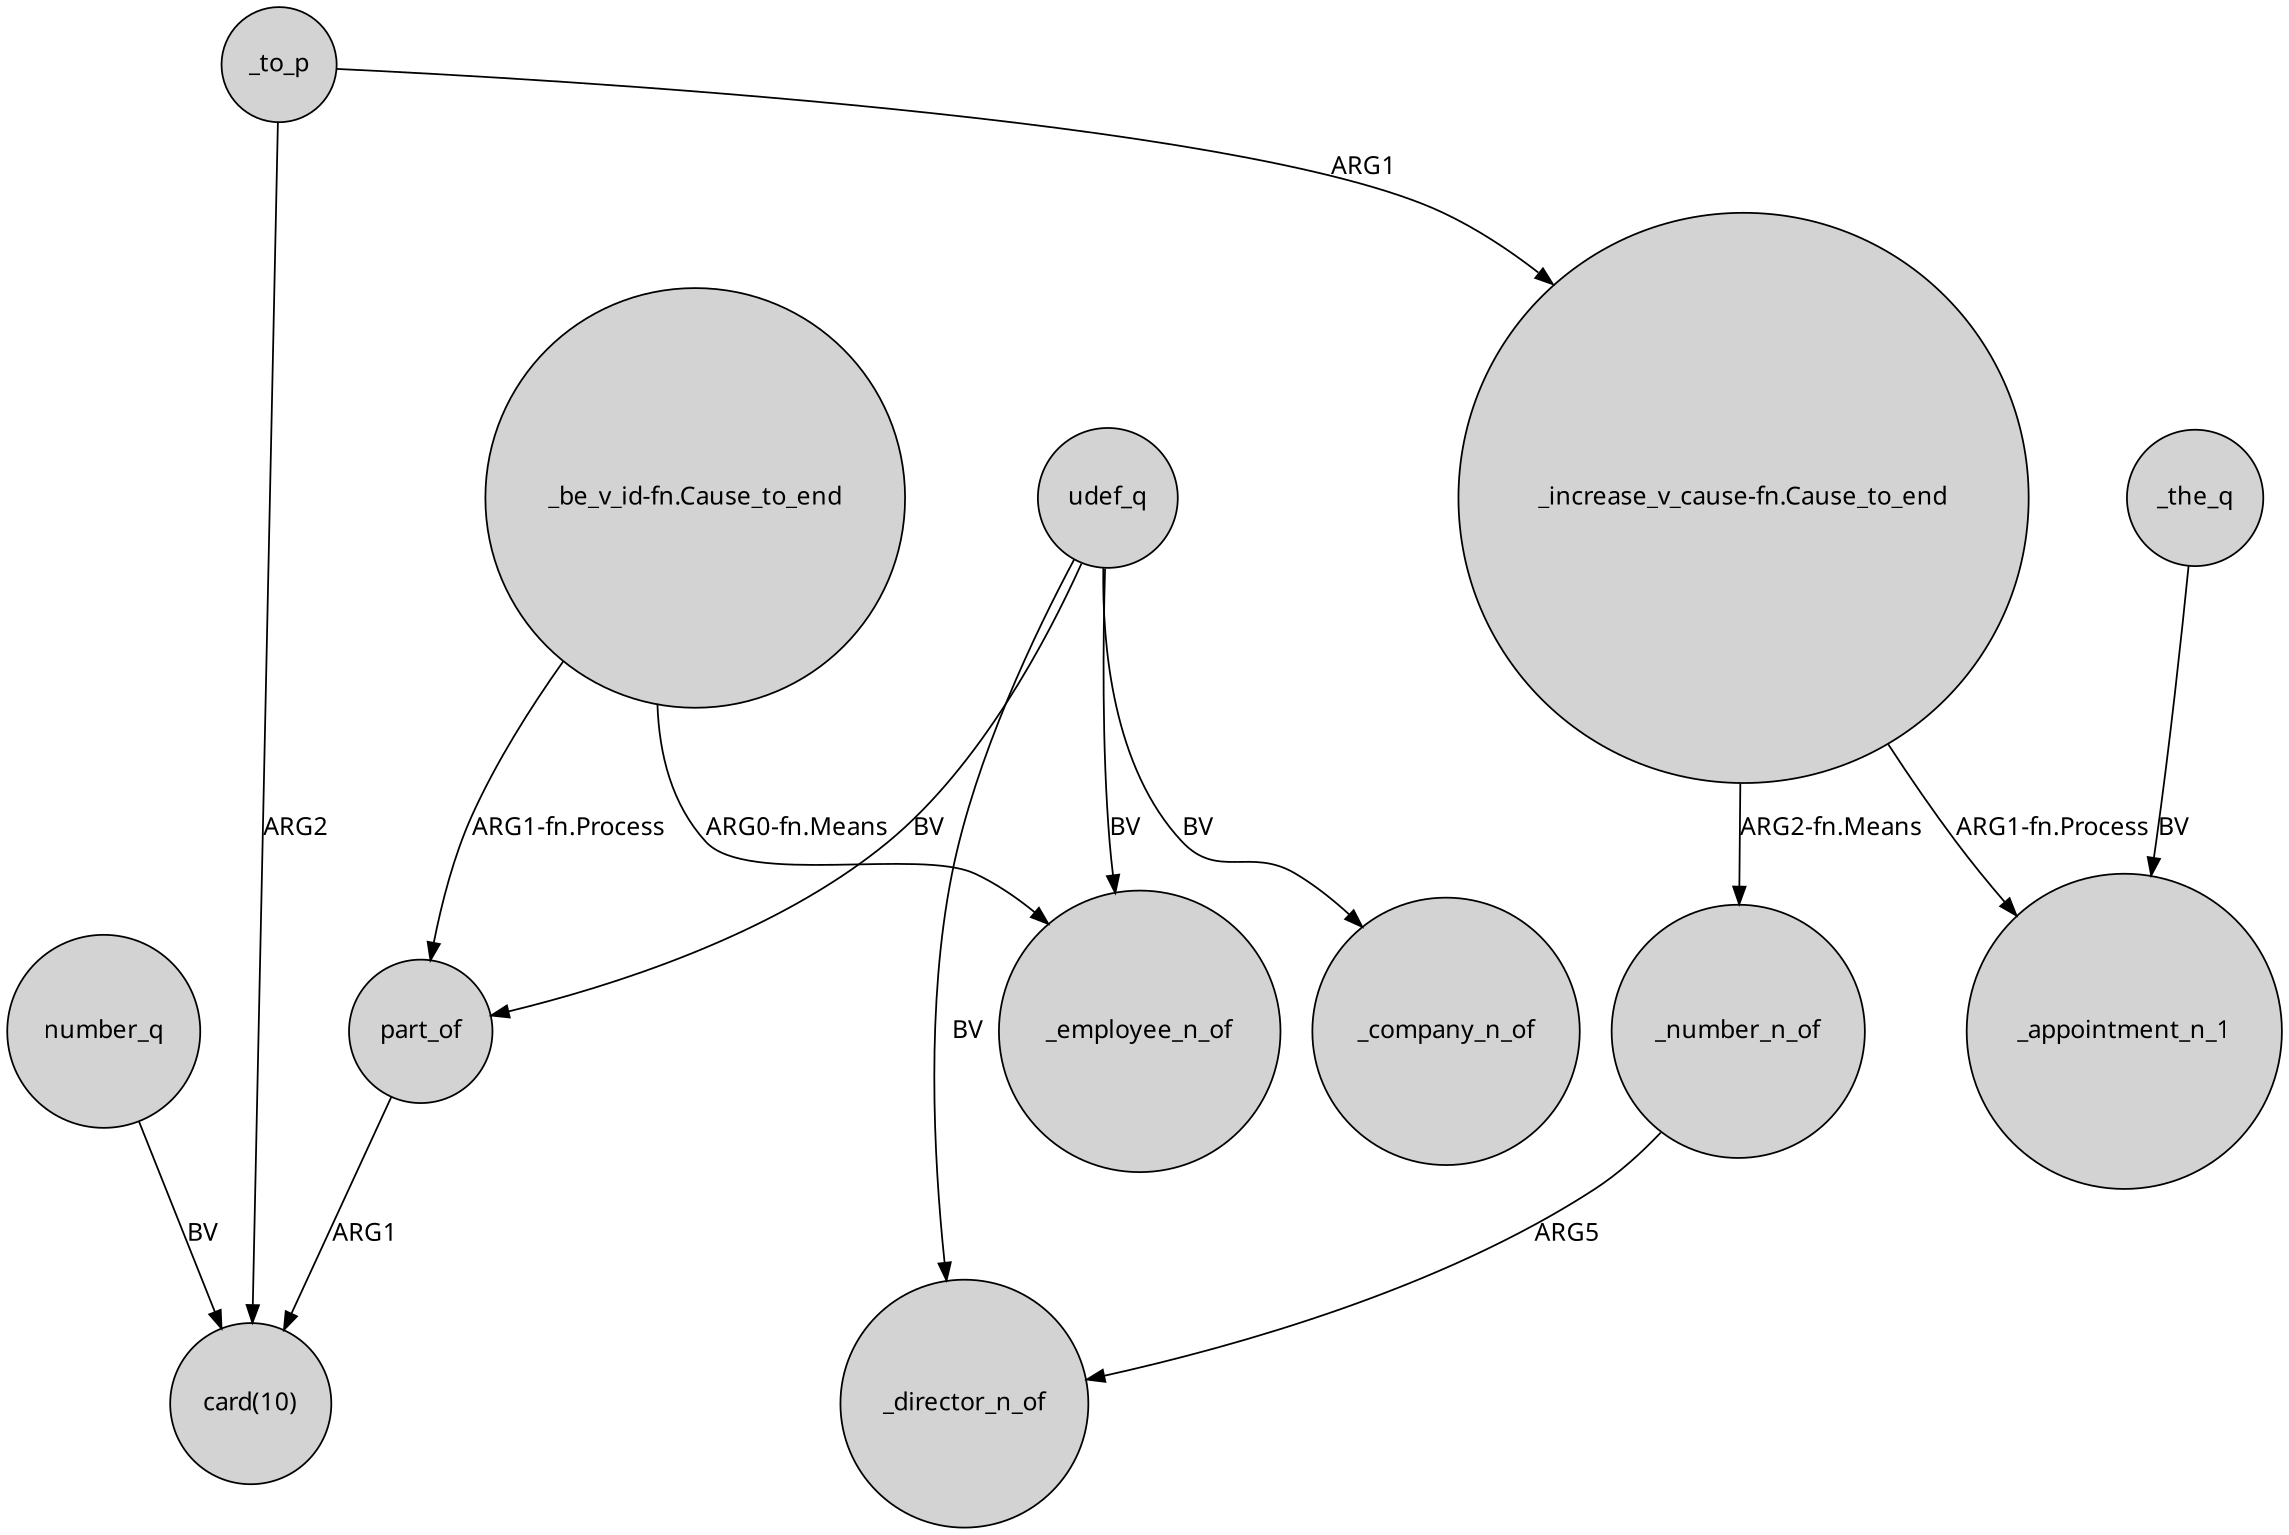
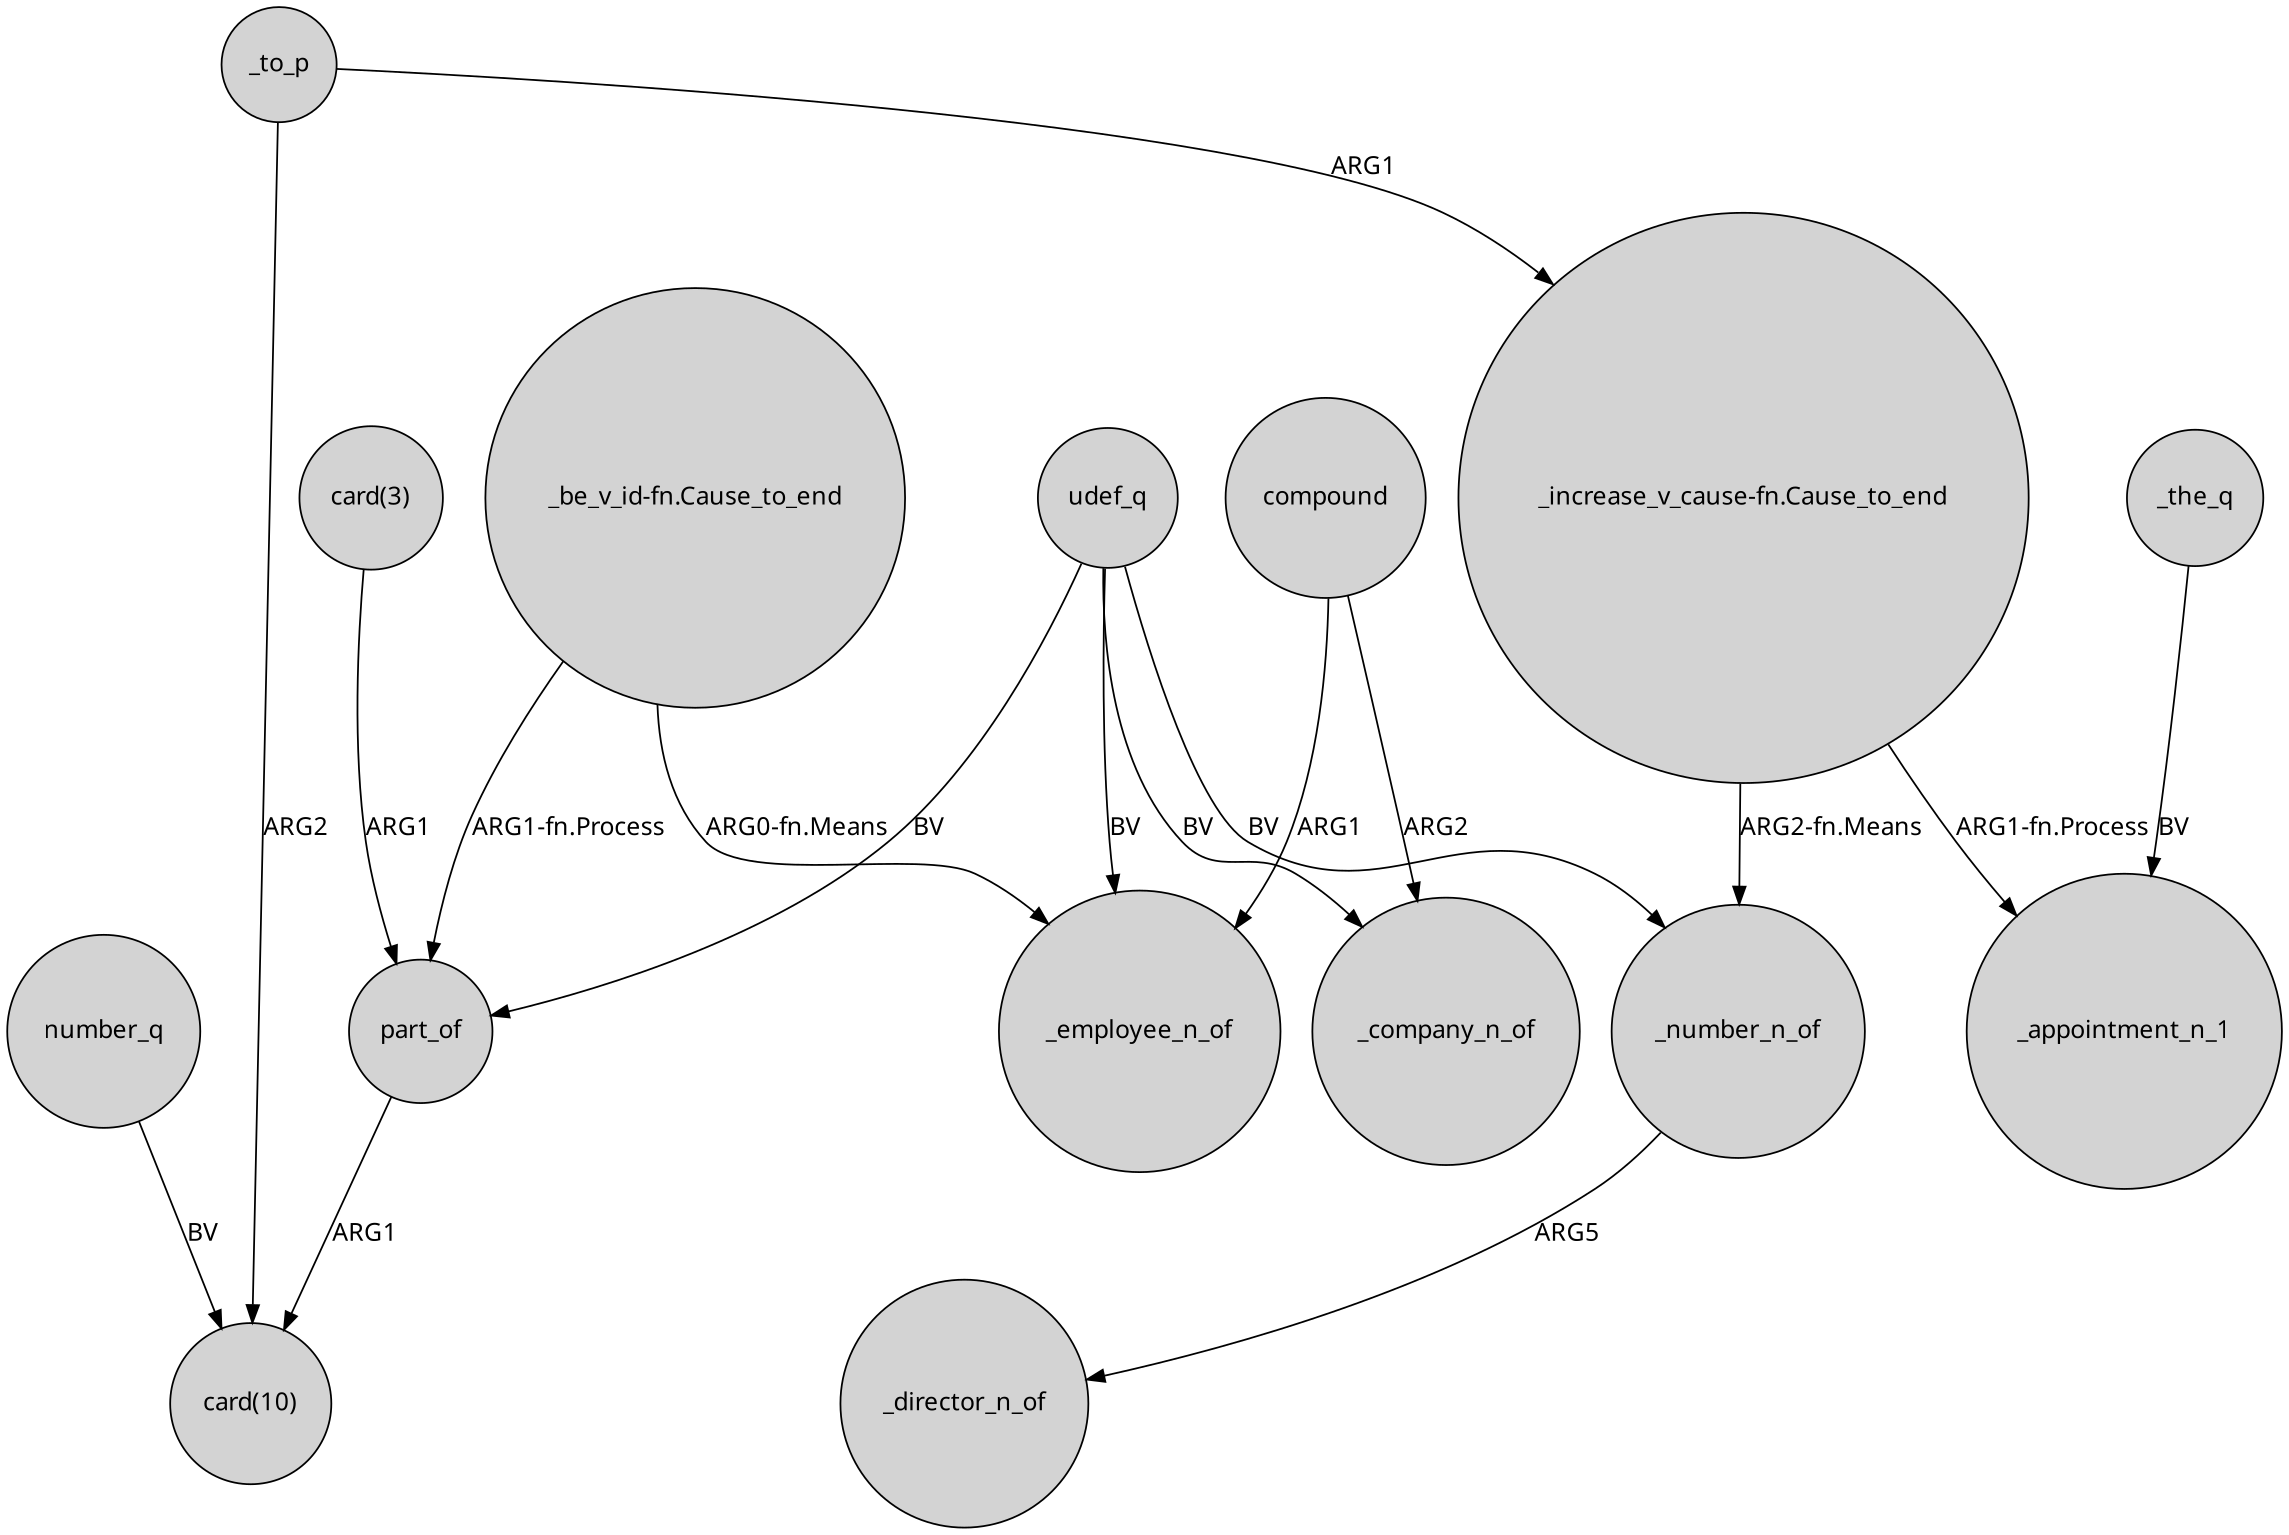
node "card(3)": added
node "compound": added
edge "udef_q" -> "_director_n_of": now "udef_q" -> "_number_n_of"
